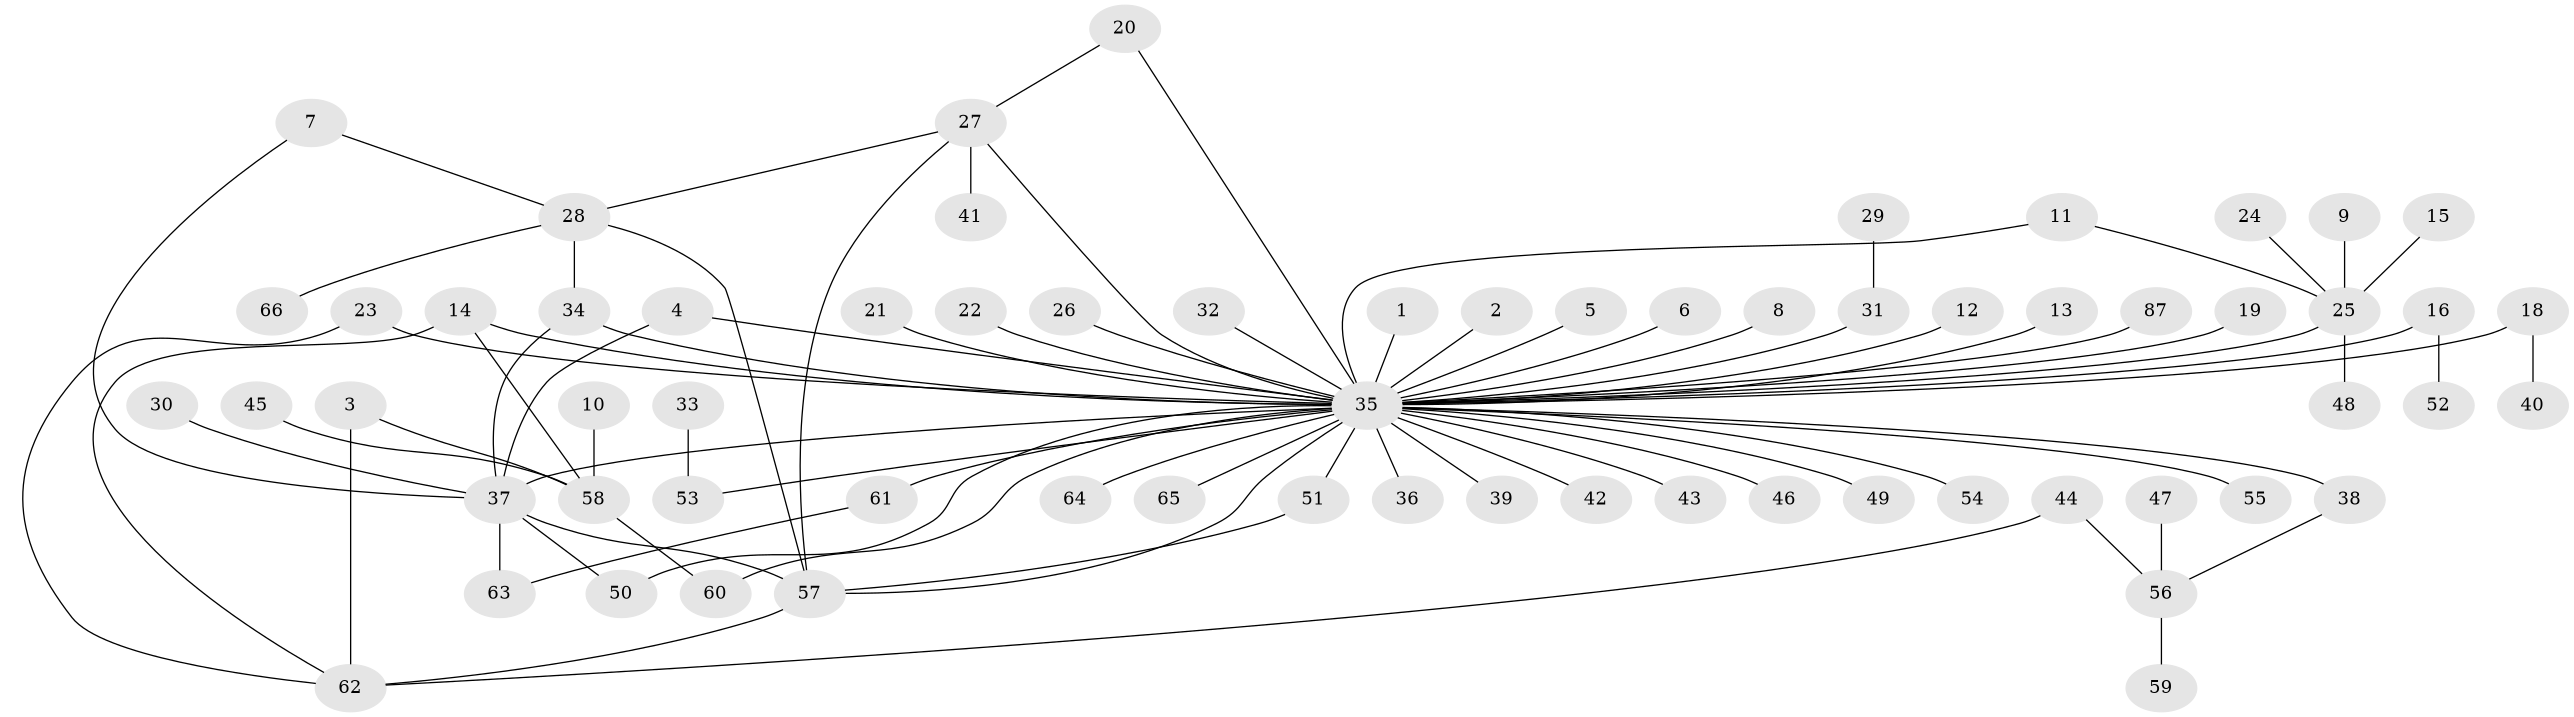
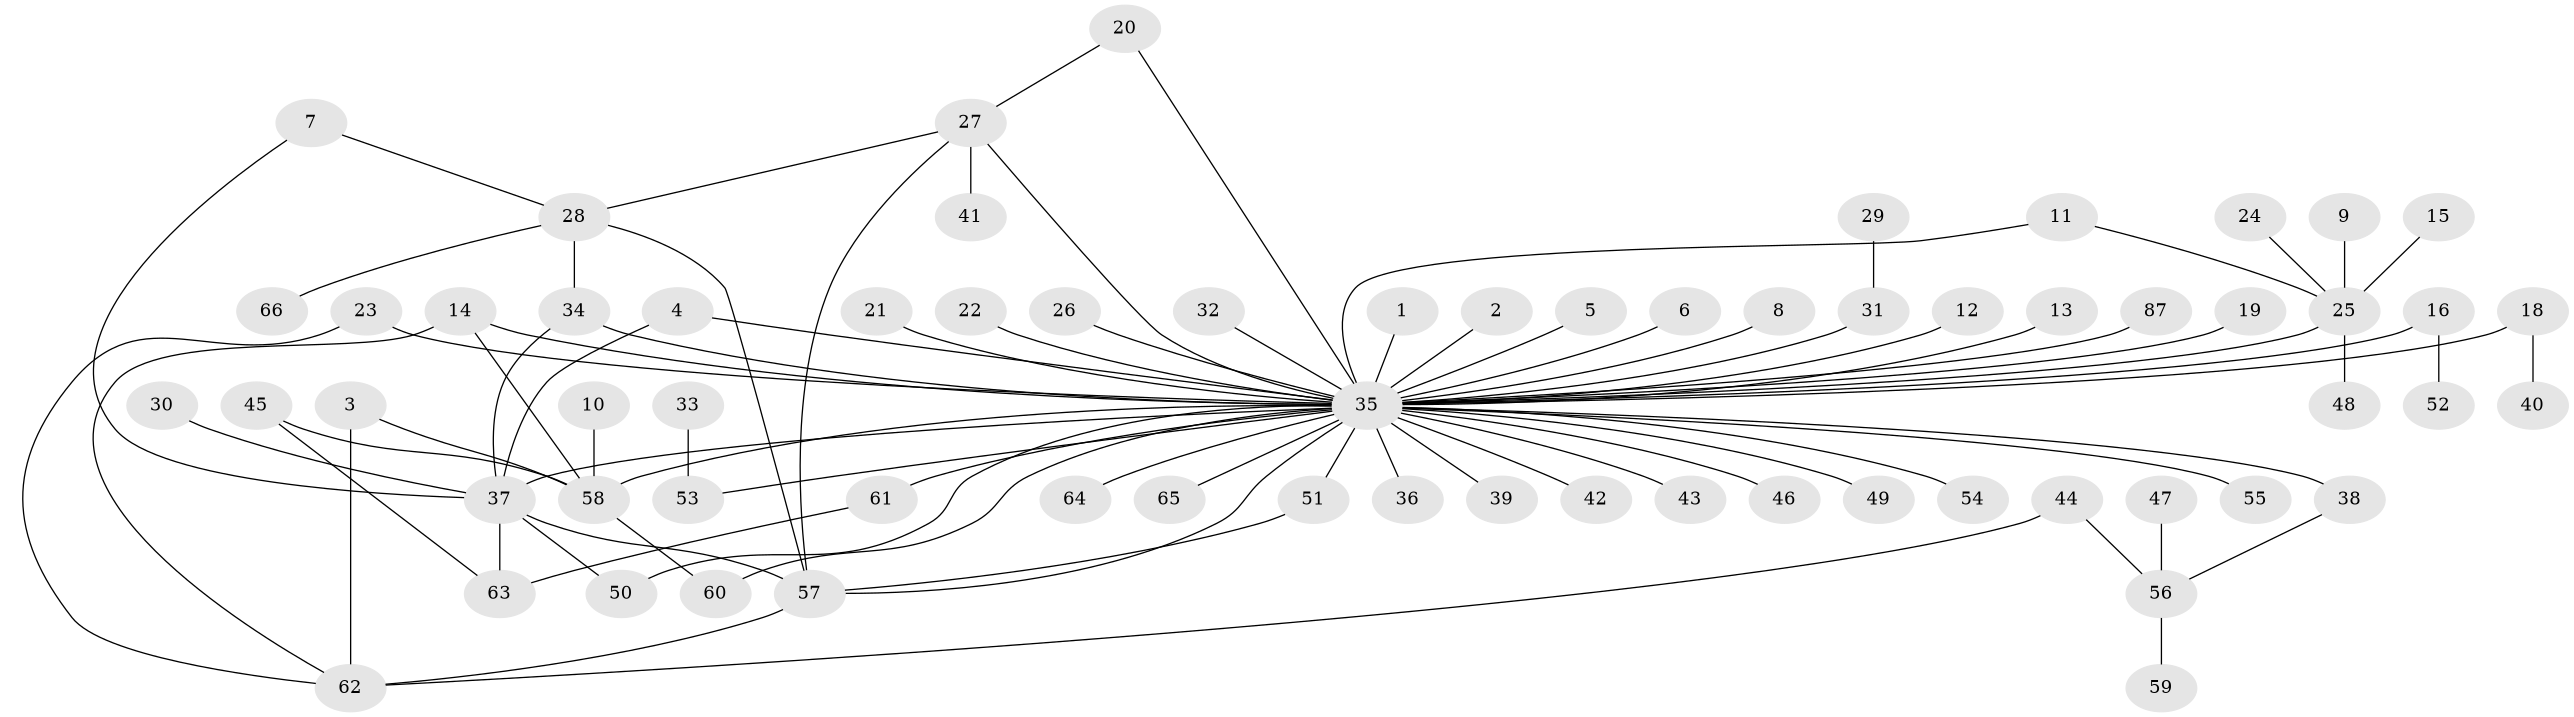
edge "35" -- "58": added
edge "45" -- "63": added
